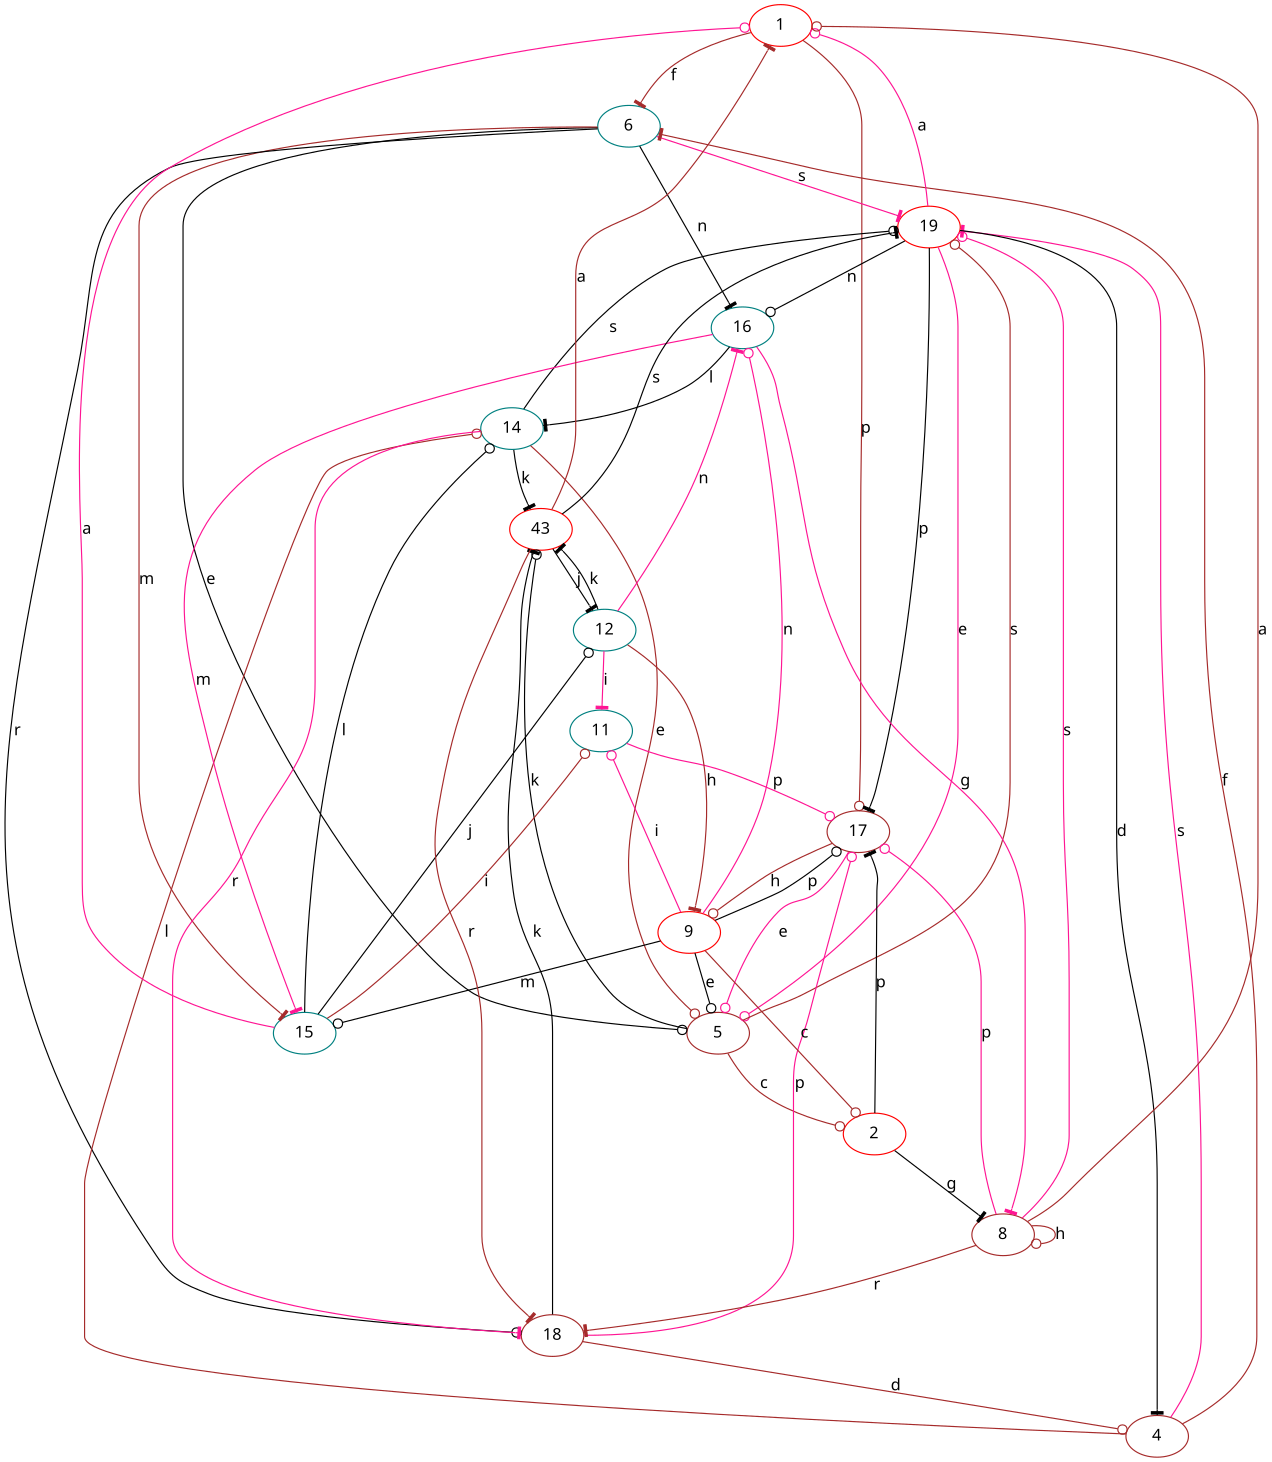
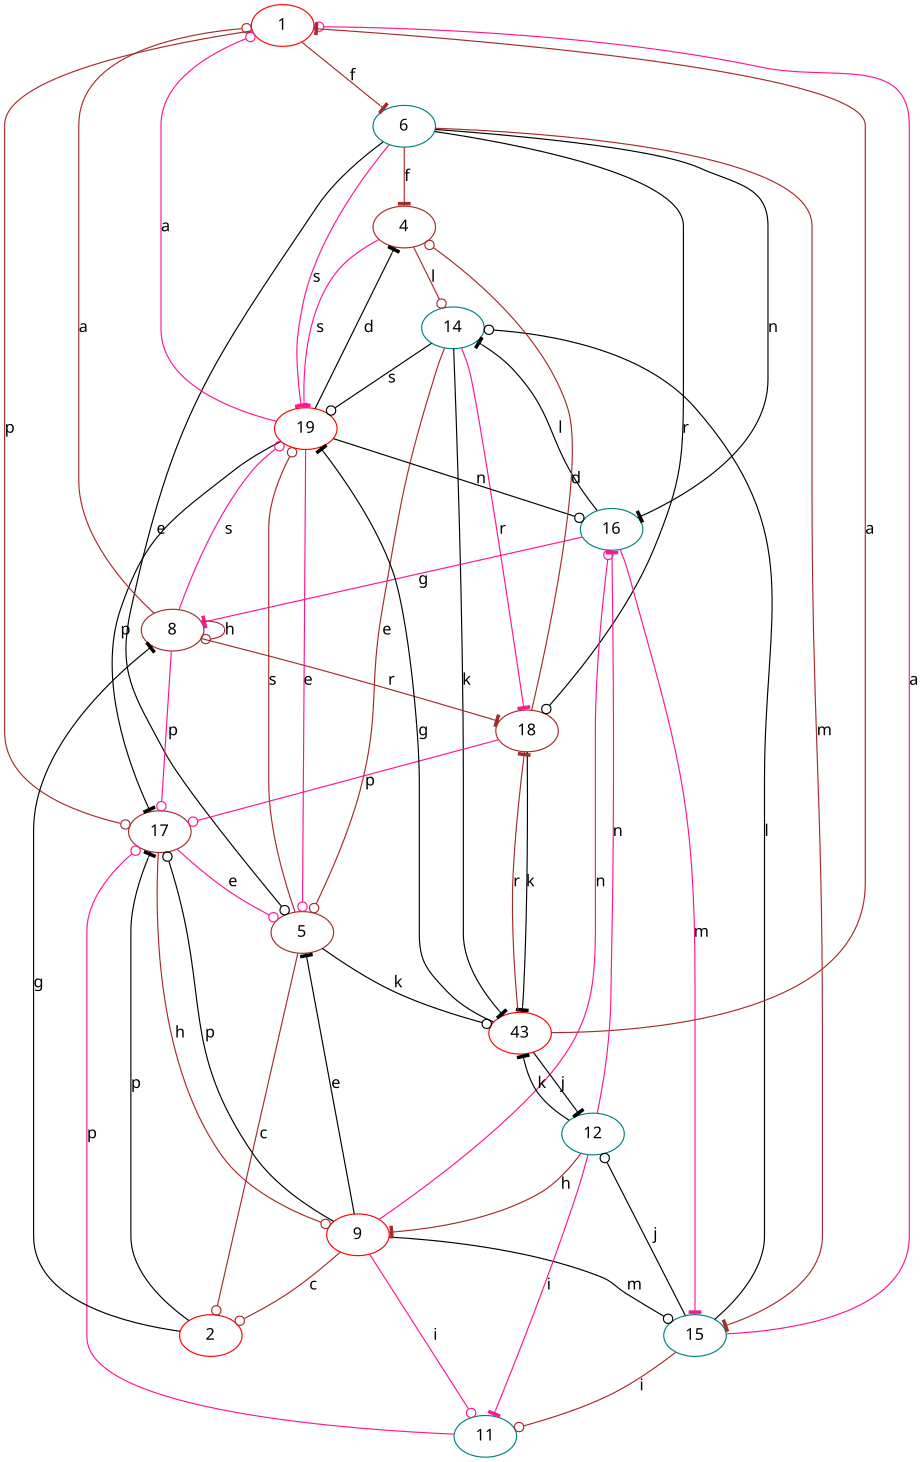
edge "43" -> "19": label "s" -> "g"
edge "4" -> "6": reversed
edge "9" -> "5": arrowhead odot -> tee
